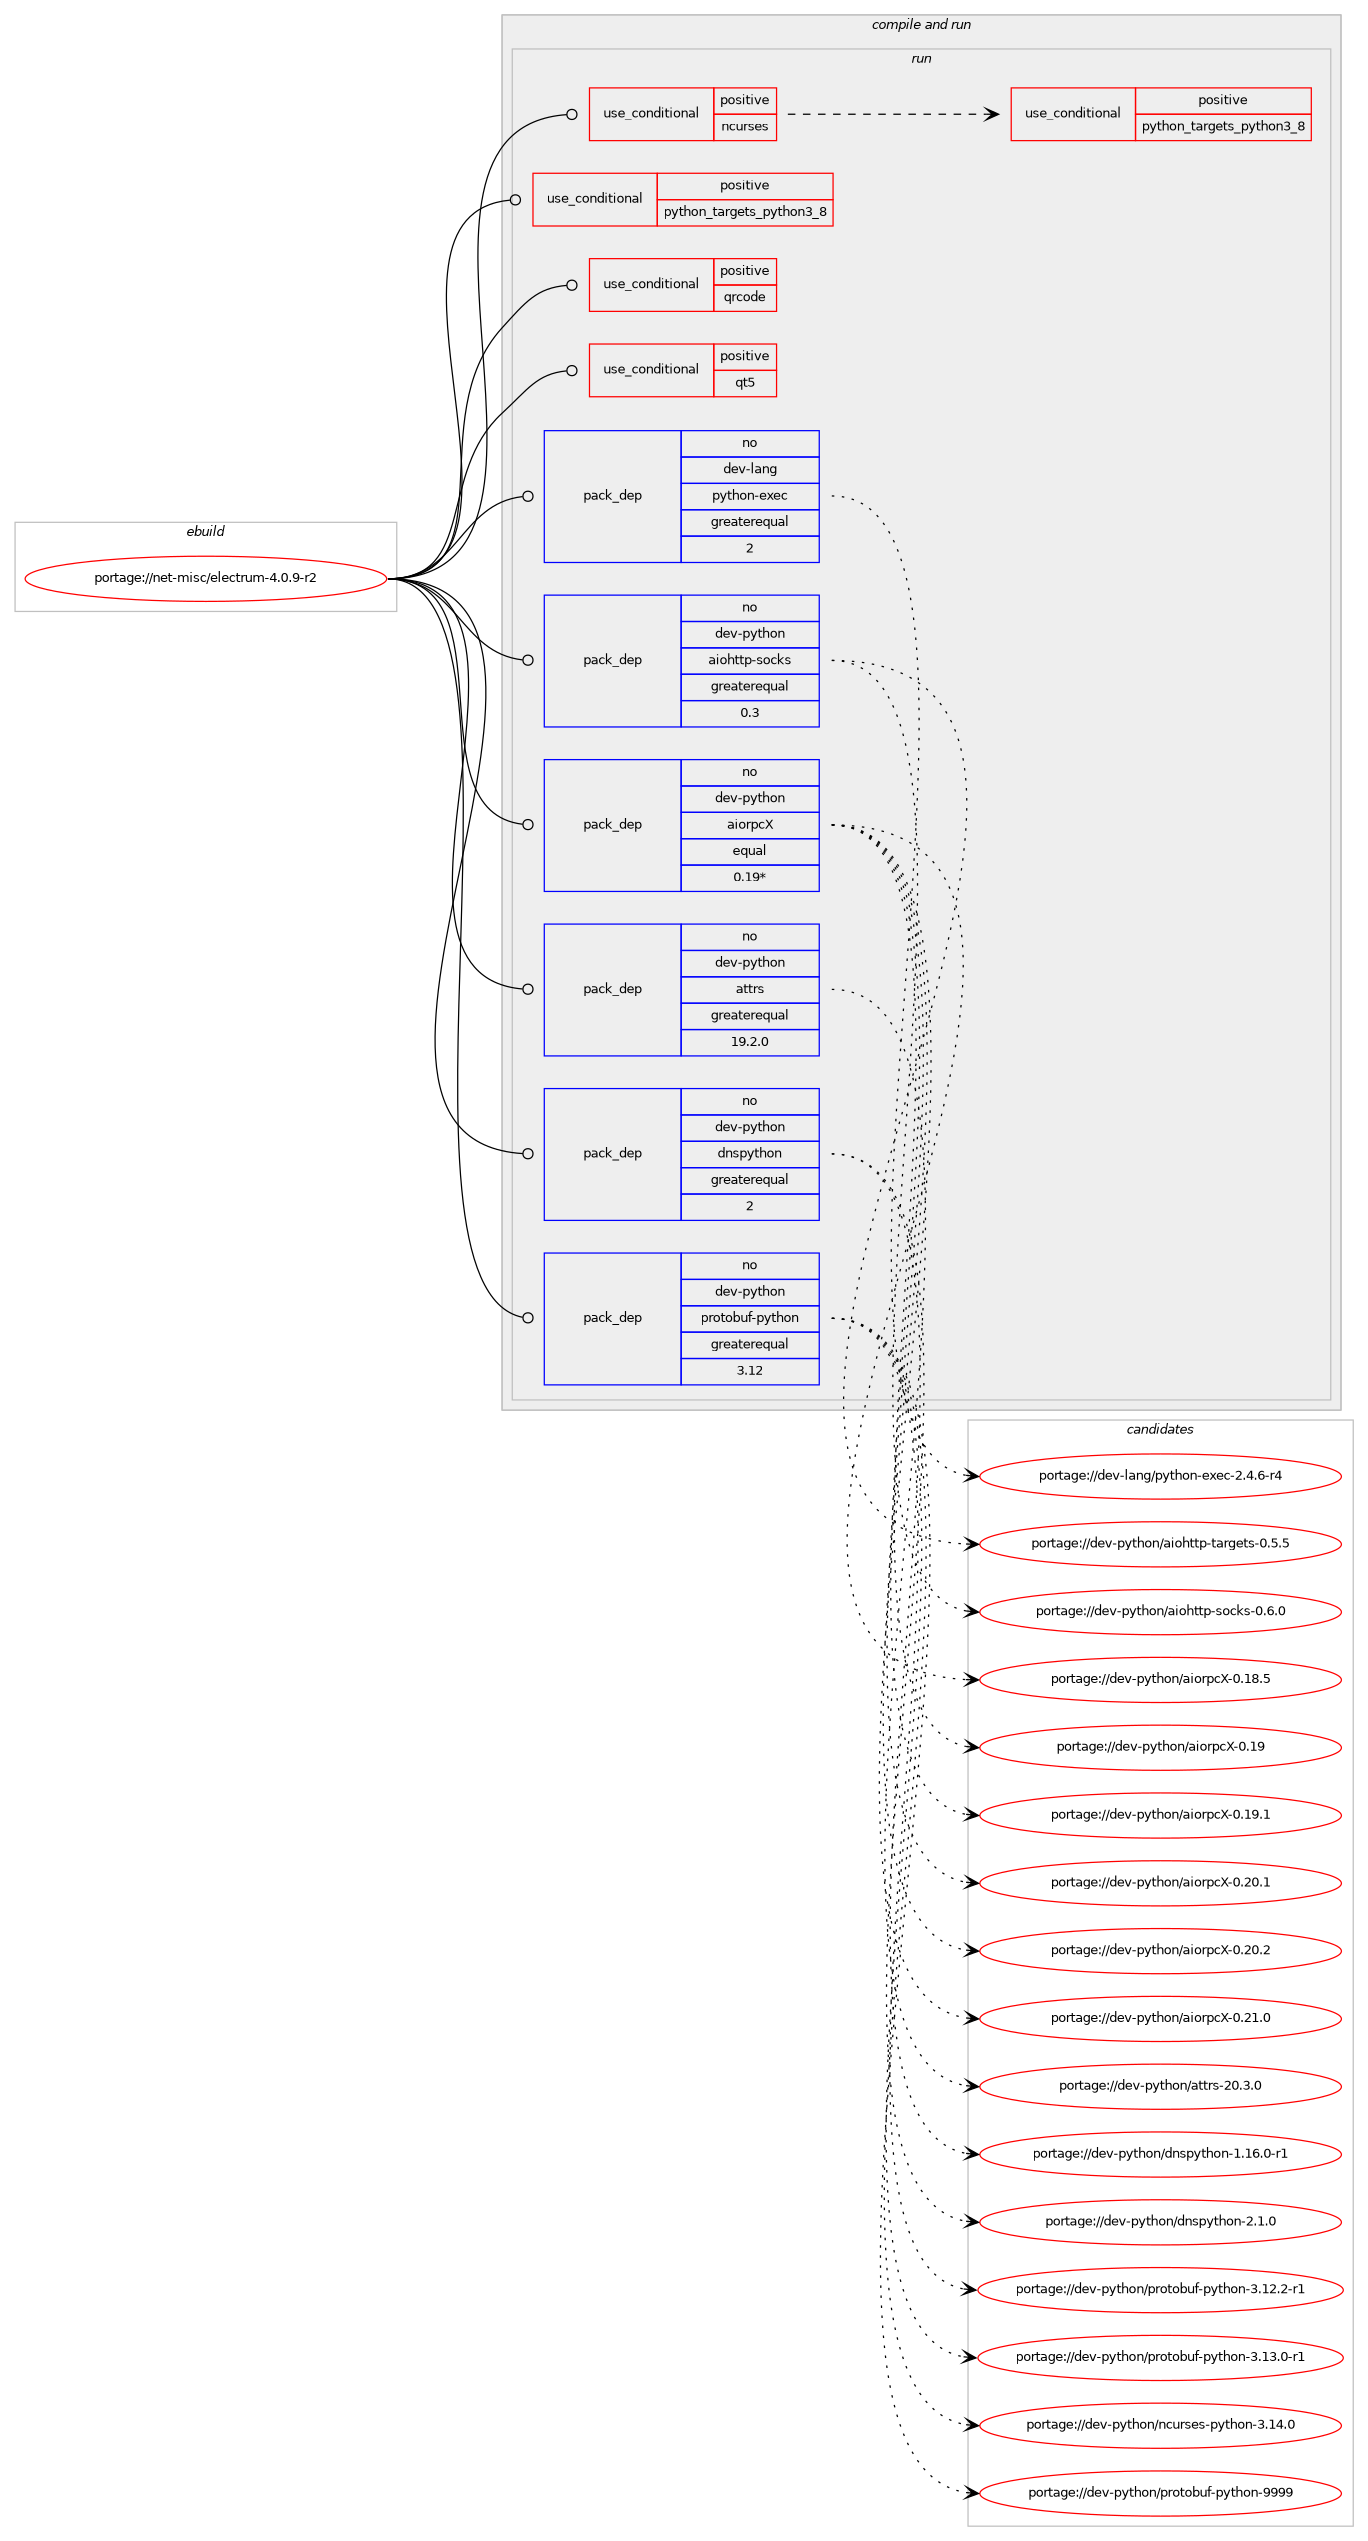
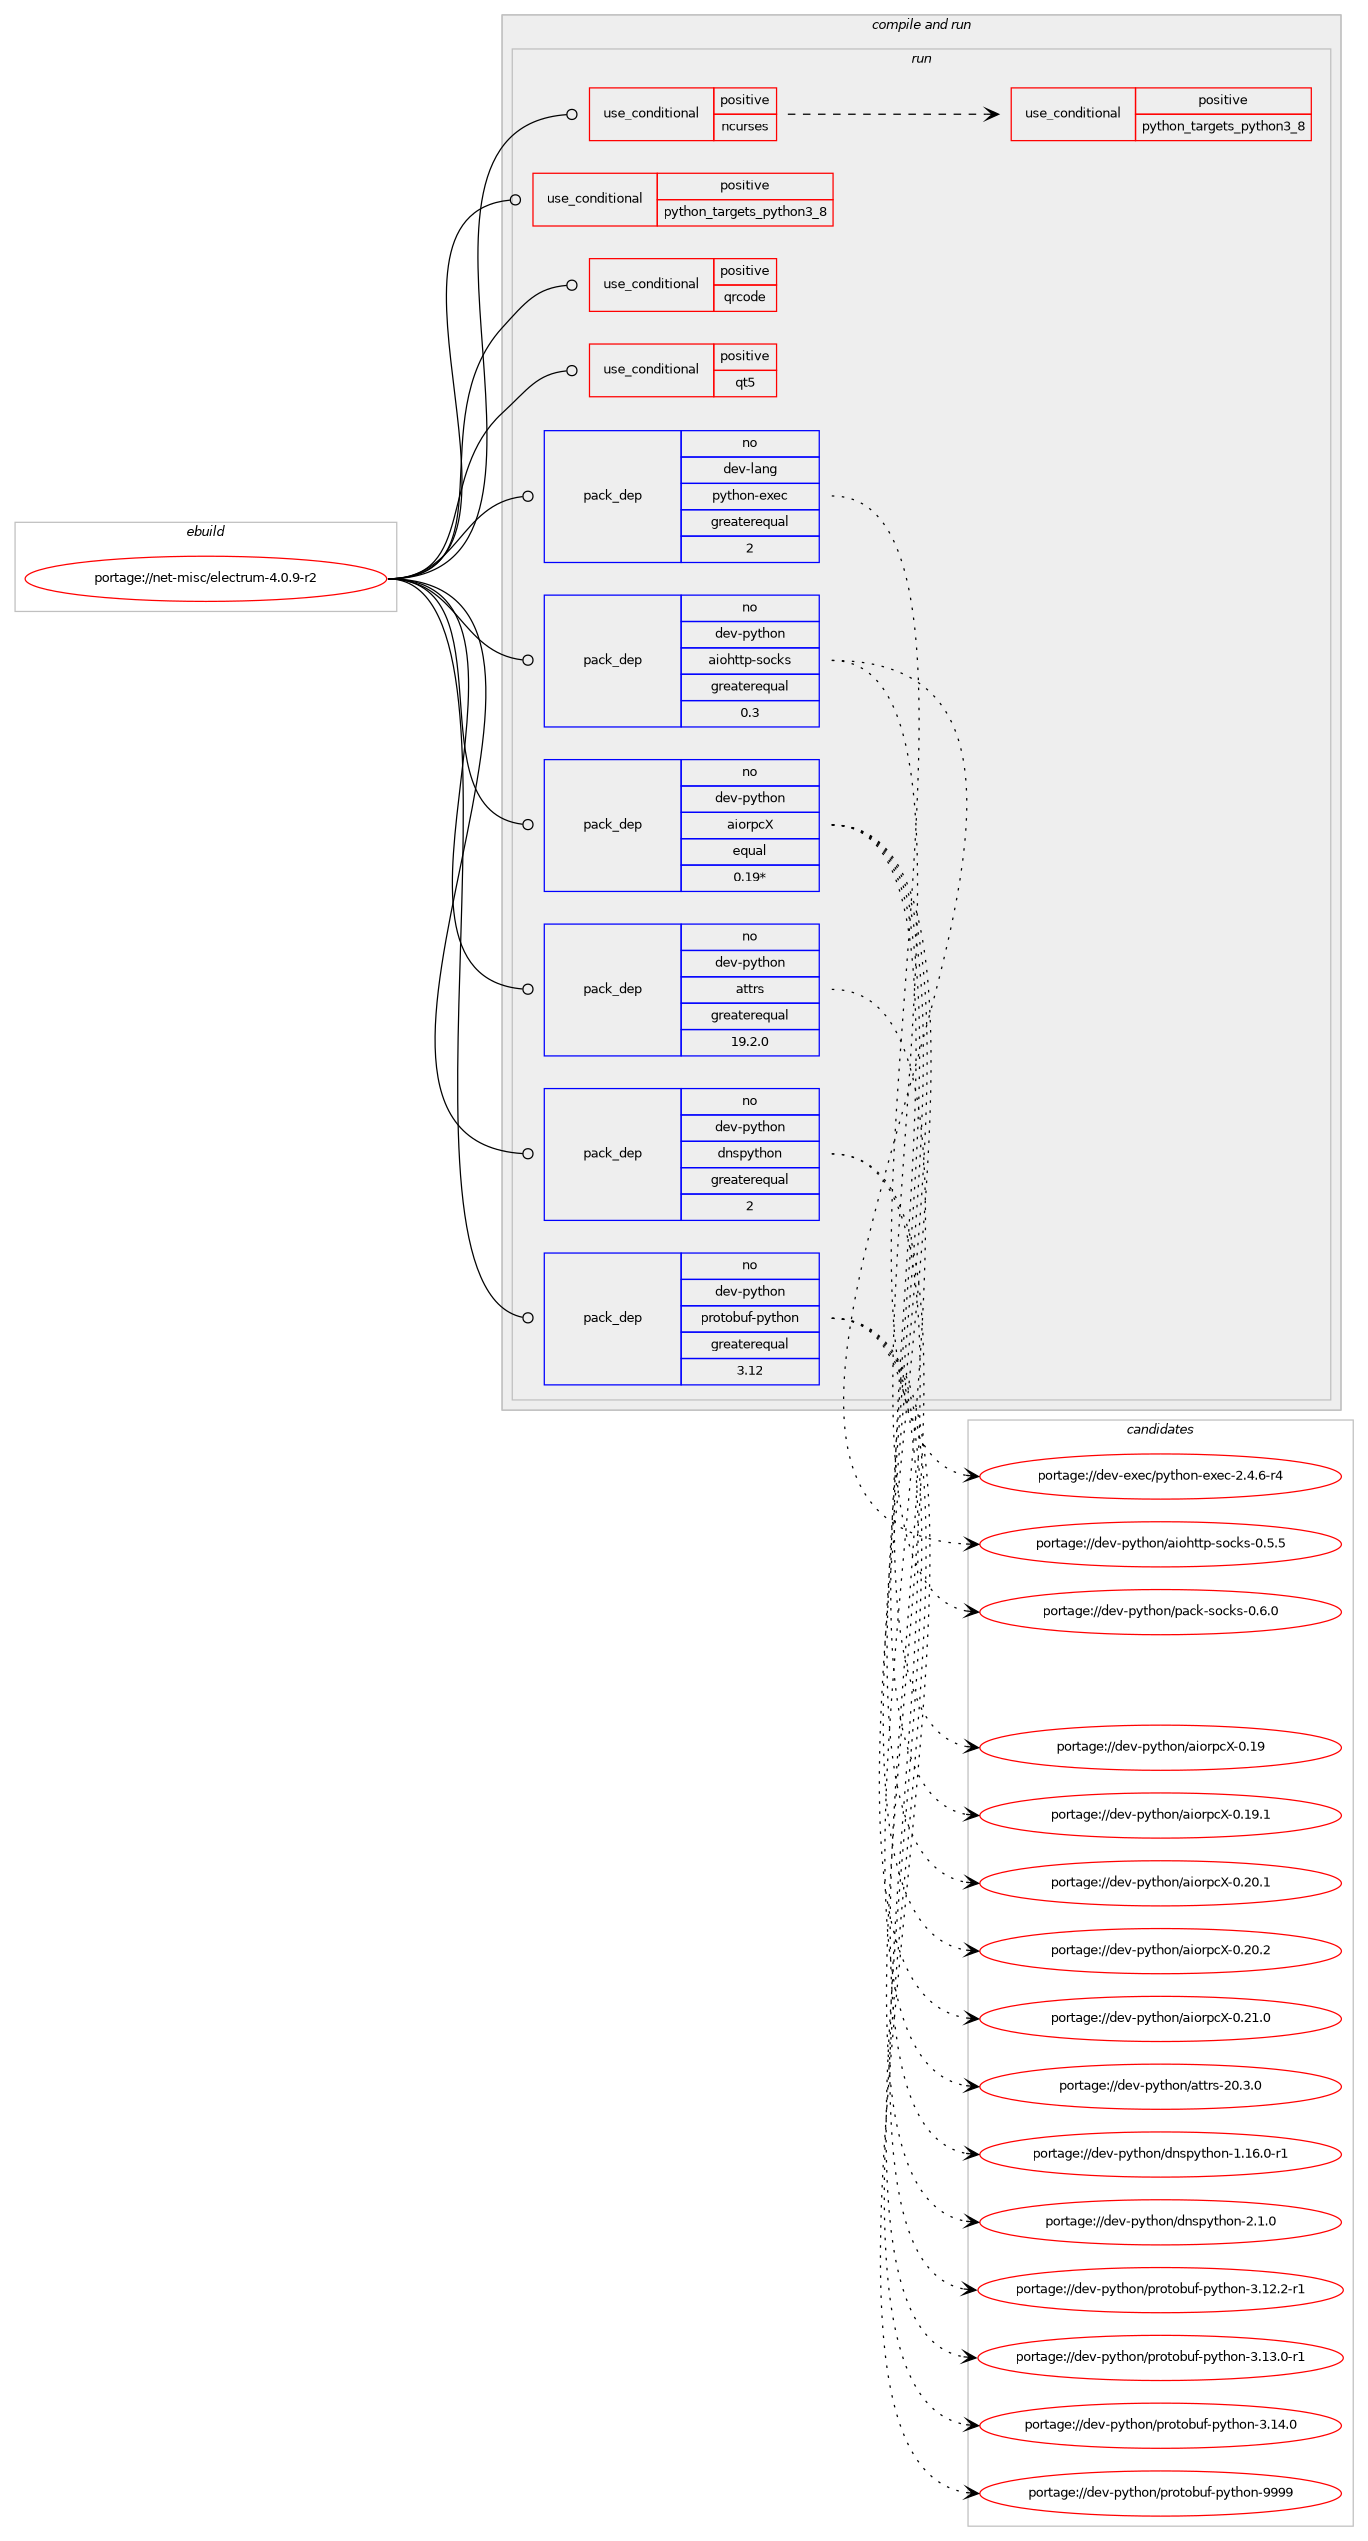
node "portage://dev-lang/python-exec-2.4.6-r4": label "portage://dev-lang/python-exec-2.4.6-r4" -> "portage://dev-exec/python-exec-2.4.6-r4"
node "portage://dev-python/aiohttp-targets-0.5.5": label "portage://dev-python/aiohttp-targets-0.5.5" -> "portage://dev-python/aiohttp-socks-0.5.5"
node "portage://dev-python/aiohttp-socks-0.6.0": label "portage://dev-python/aiohttp-socks-0.6.0" -> "portage://dev-python/pack-socks-0.6.0"
node "portage://dev-python/aiorpcX-0.18.5": removed
node "portage://dev-python/ncurses-python-3.14.0": label "portage://dev-python/ncurses-python-3.14.0" -> "portage://dev-python/protobuf-python-3.14.0"
